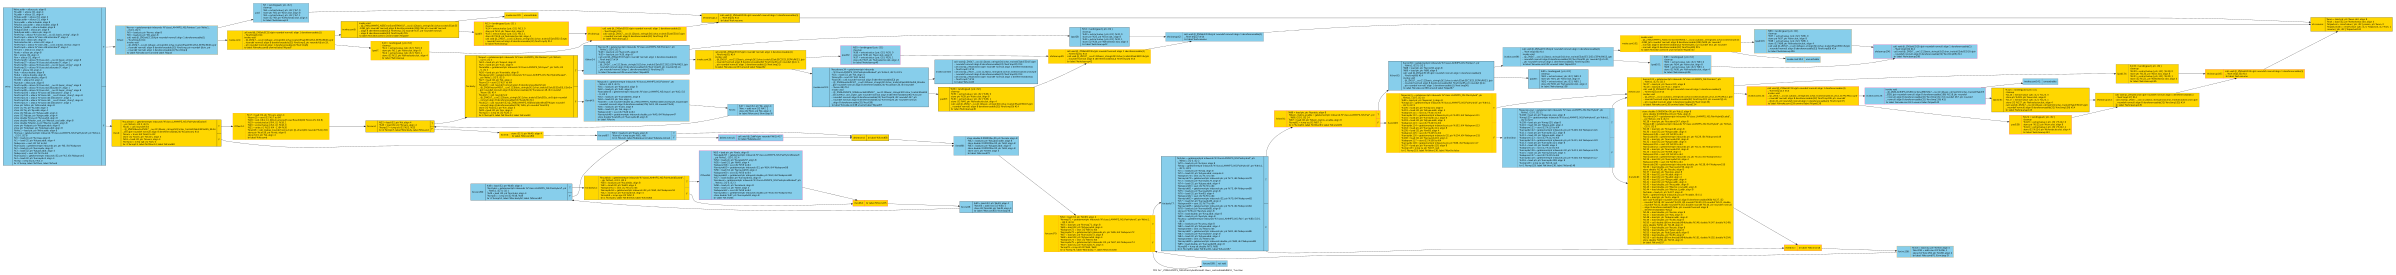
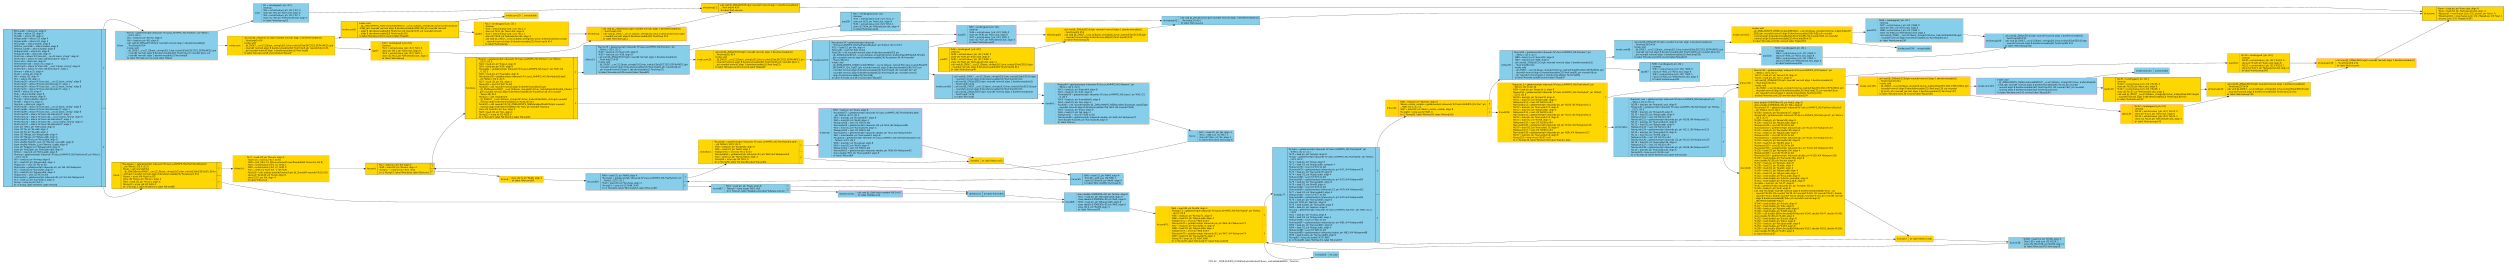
edge "invoke.cont33:" -> "lpad37:": now "invoke.cont33:" -> "lpad32:"
edge "invoke.cont38:" -> "if.end43:": added
edge "for.end:" -> "for.end67:": now "for.end:" -> "for.cond50:"
node "delete.end:": fillcolor gold -> skyblue
